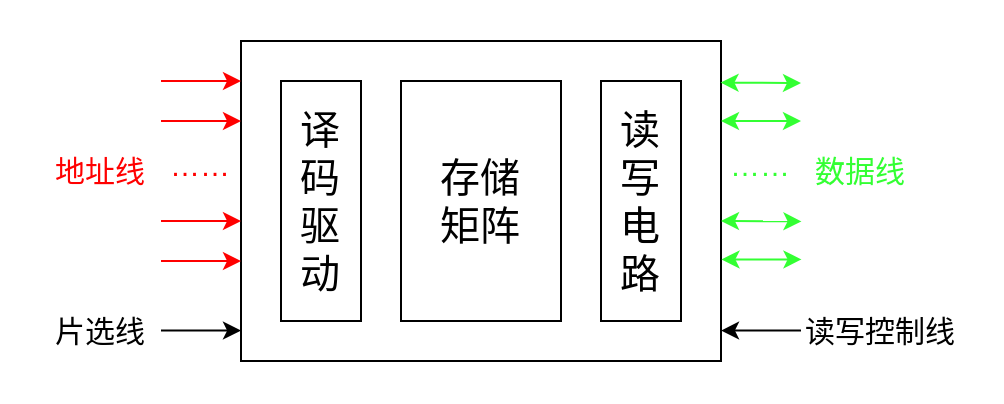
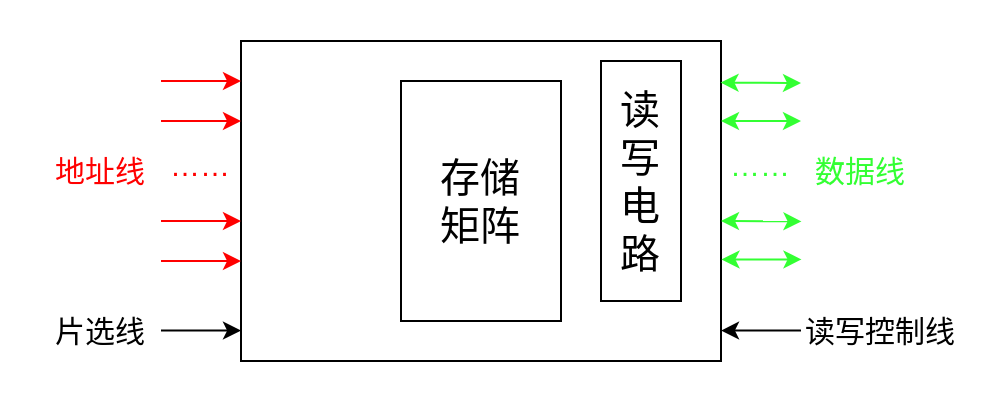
node "译码驱动": removed
node "读写电路": moved (641, 201) -> (641, 181)
